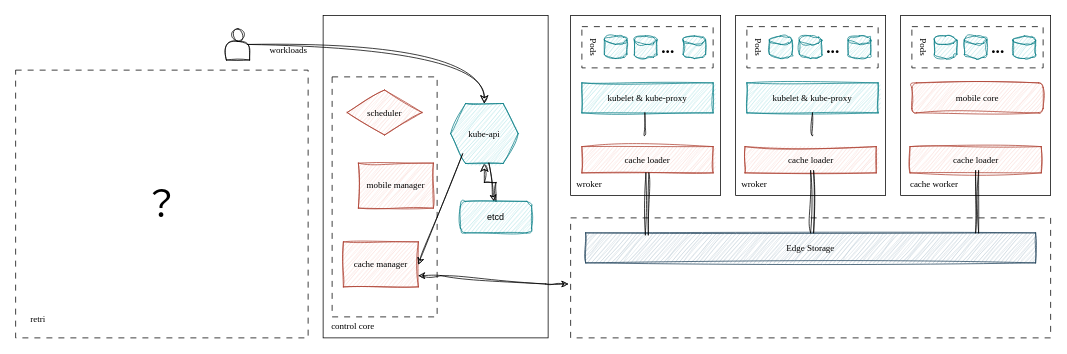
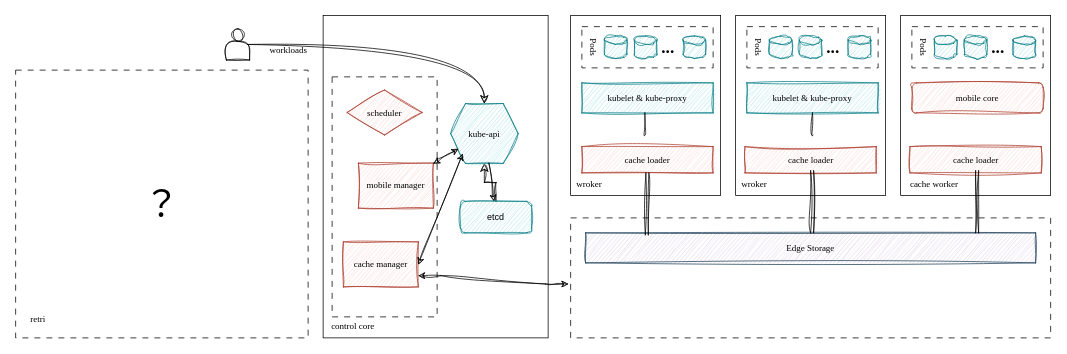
edge "kube-api" -- "mobile manager": added
edge "kube-api" -> "cache manager": arrowhead none -> classic
node "Edge Storage": fillcolor #bac8d3 -> #e1d5e7
